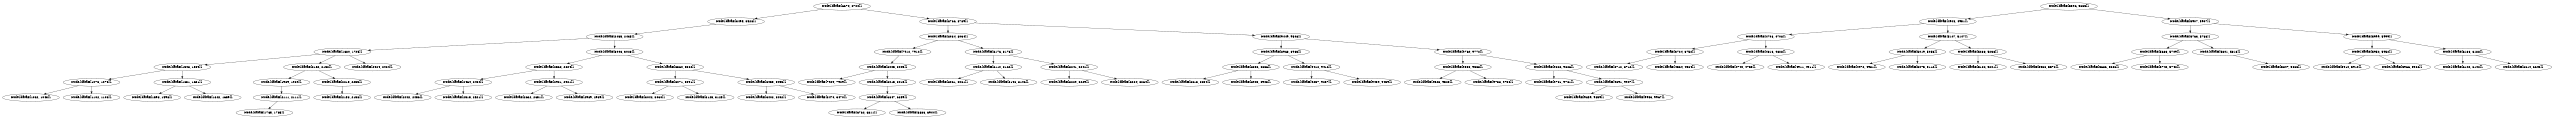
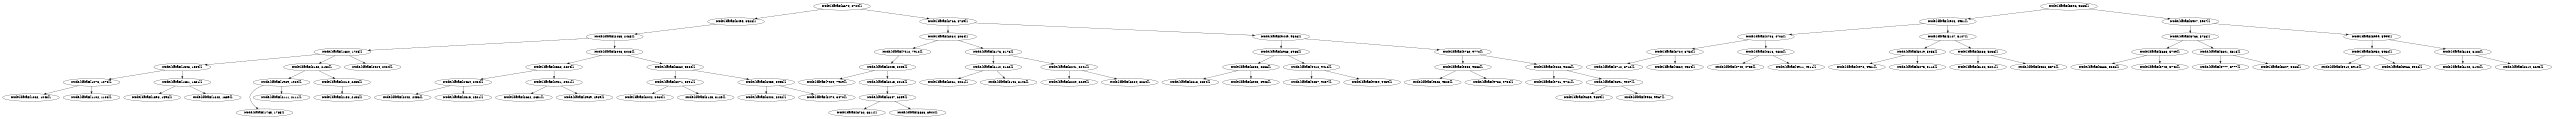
node "Node{data=[5777, 5777]}": added
edge "Node{data=[2111, 2111]}" -> "Node{data=[1765, 1765]}": now "Node{data=[1989, 1989]}" -> "Node{data=[1765, 1765]}"
